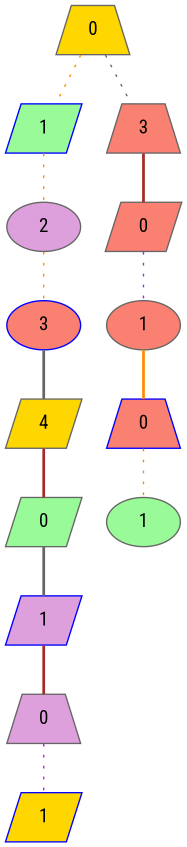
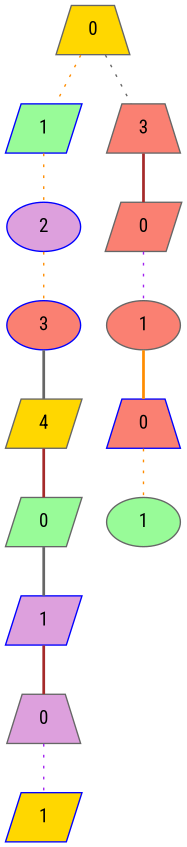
node "2": color gray40 -> blue
